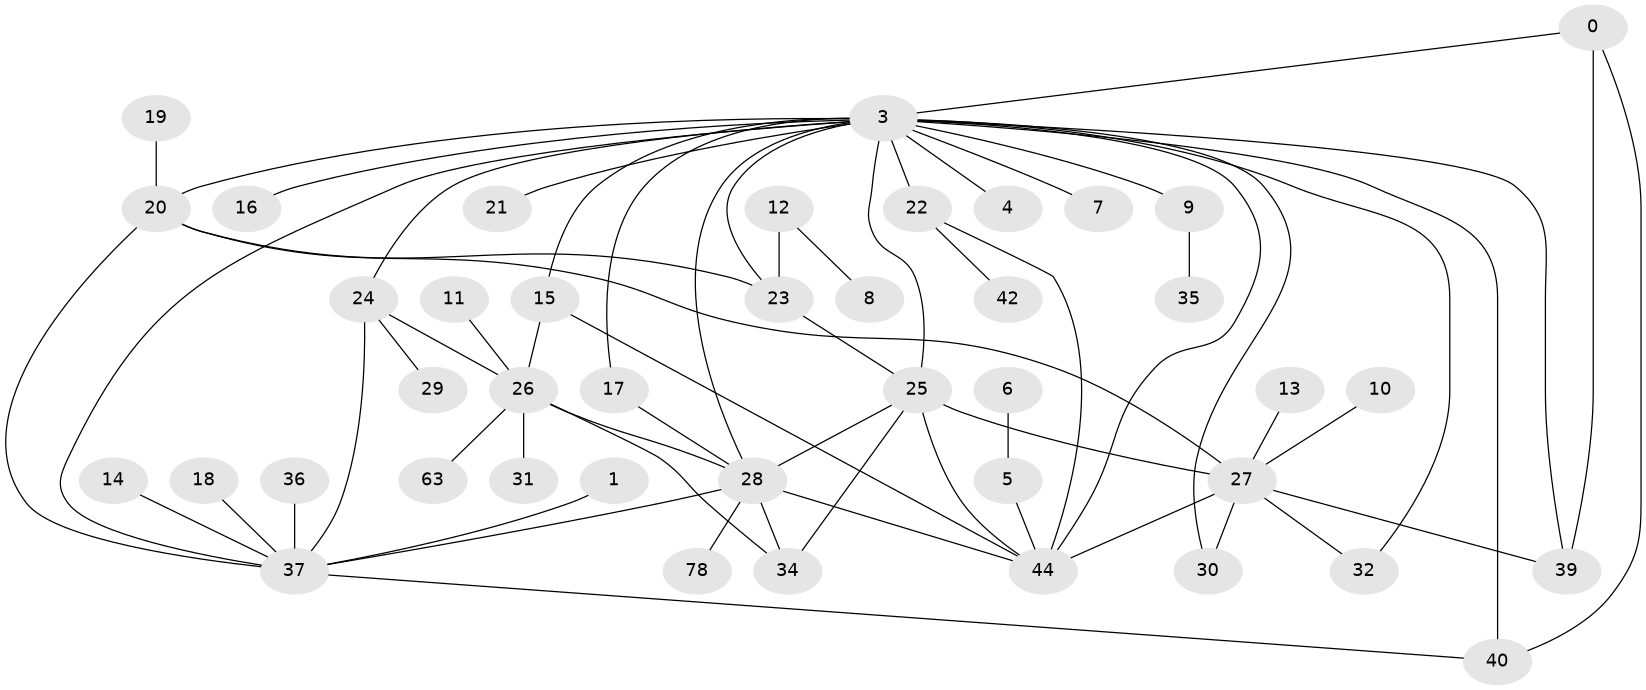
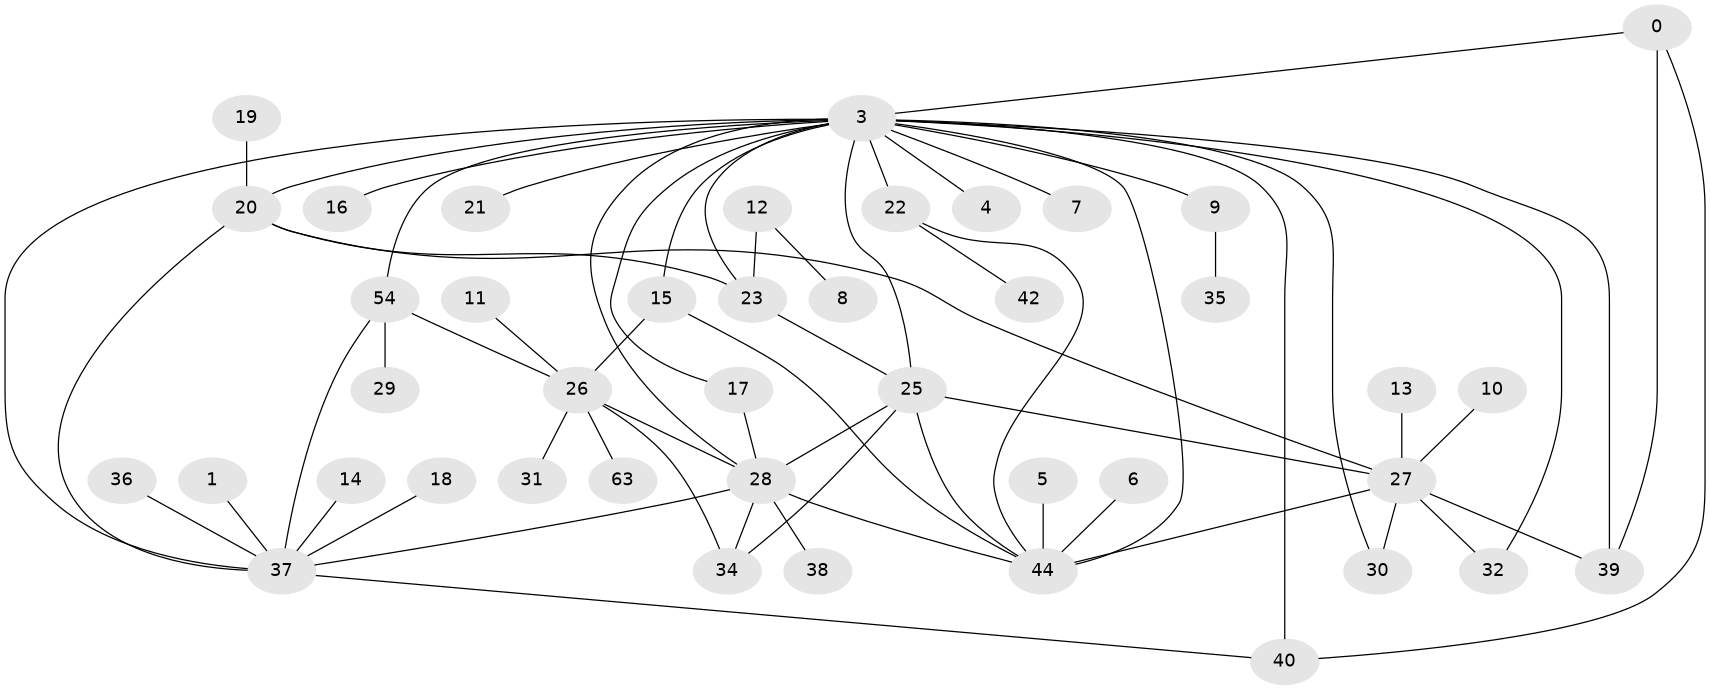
node "24": label "24" -> "54"
edge "6" -- "5": now "6" -- "44"
node "78": label "78" -> "38"
